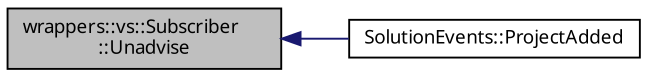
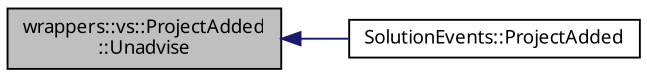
node "wrappers::vs::Subscriber ::Unadvise": label "wrappers::vs::Subscriber ::Unadvise" -> "wrappers::vs::ProjectAdded ::Unadvise"
